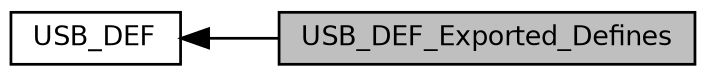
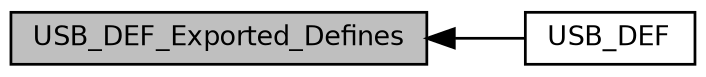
edge "USB_DEF_Exported_Defines" -> "USB_DEF": reversed
